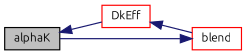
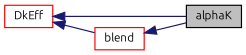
edge "DkEff" -> "alphaK": reversed
